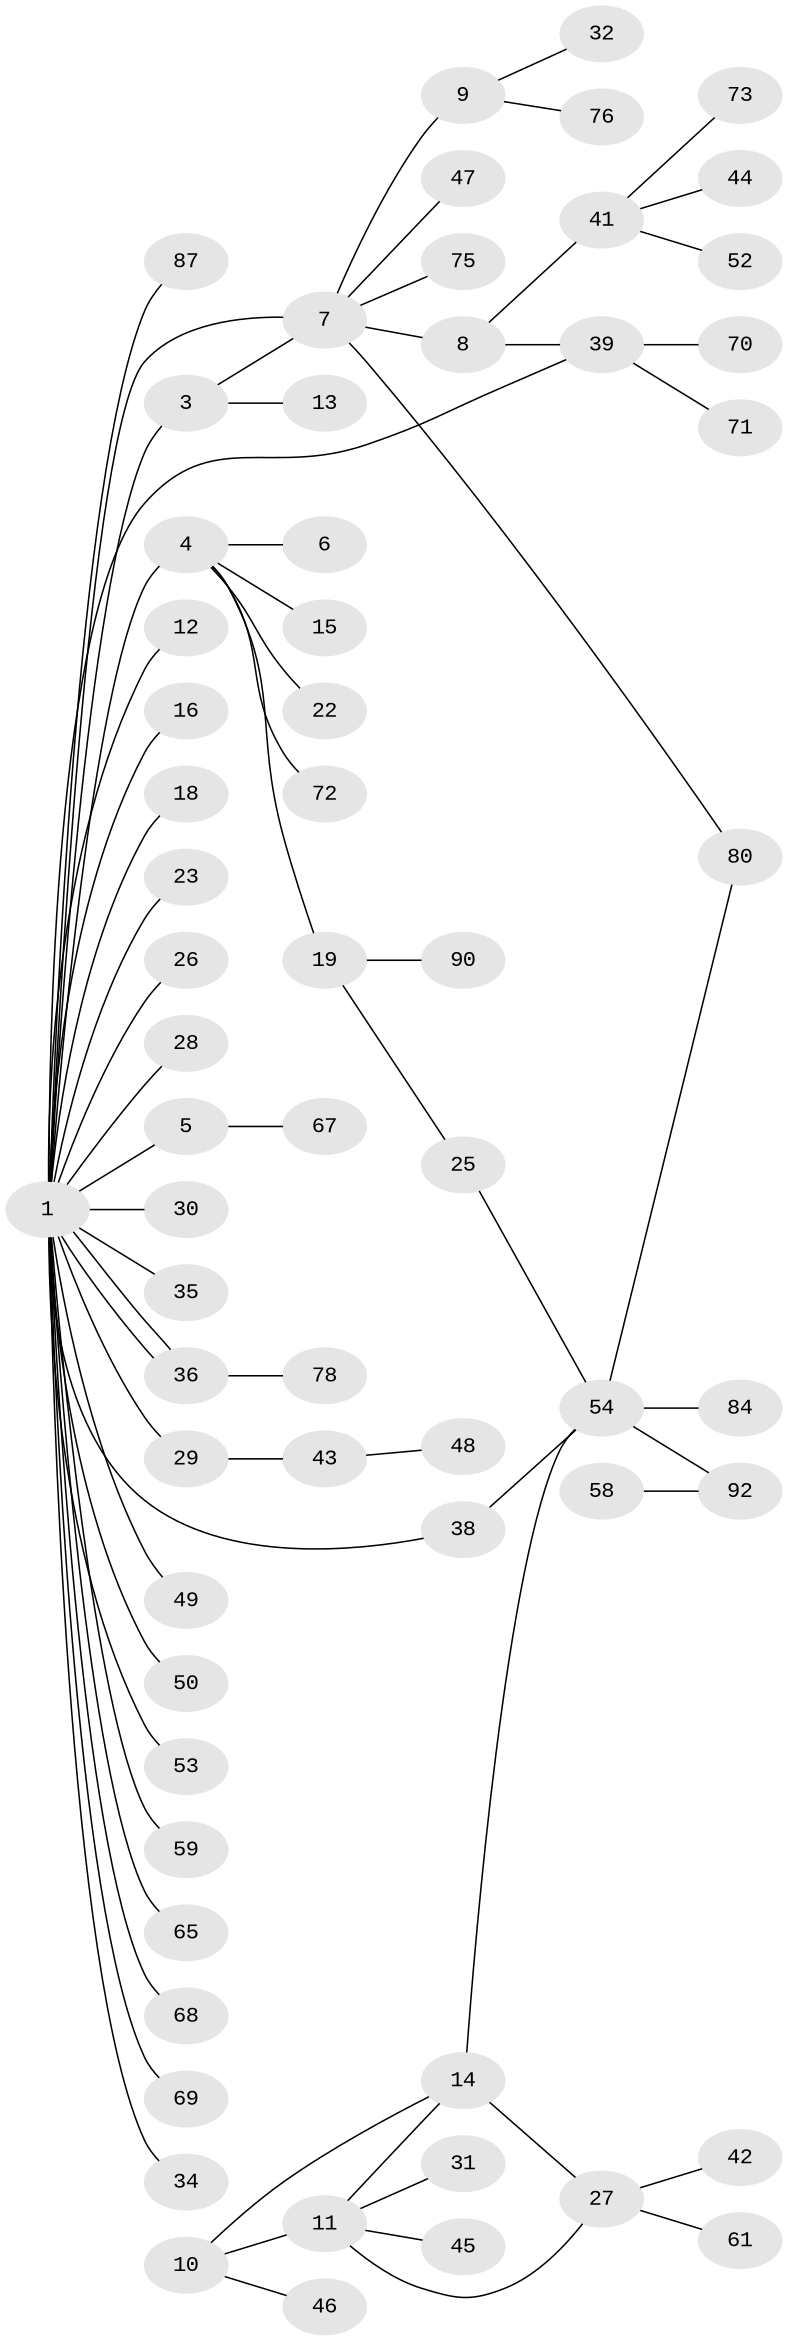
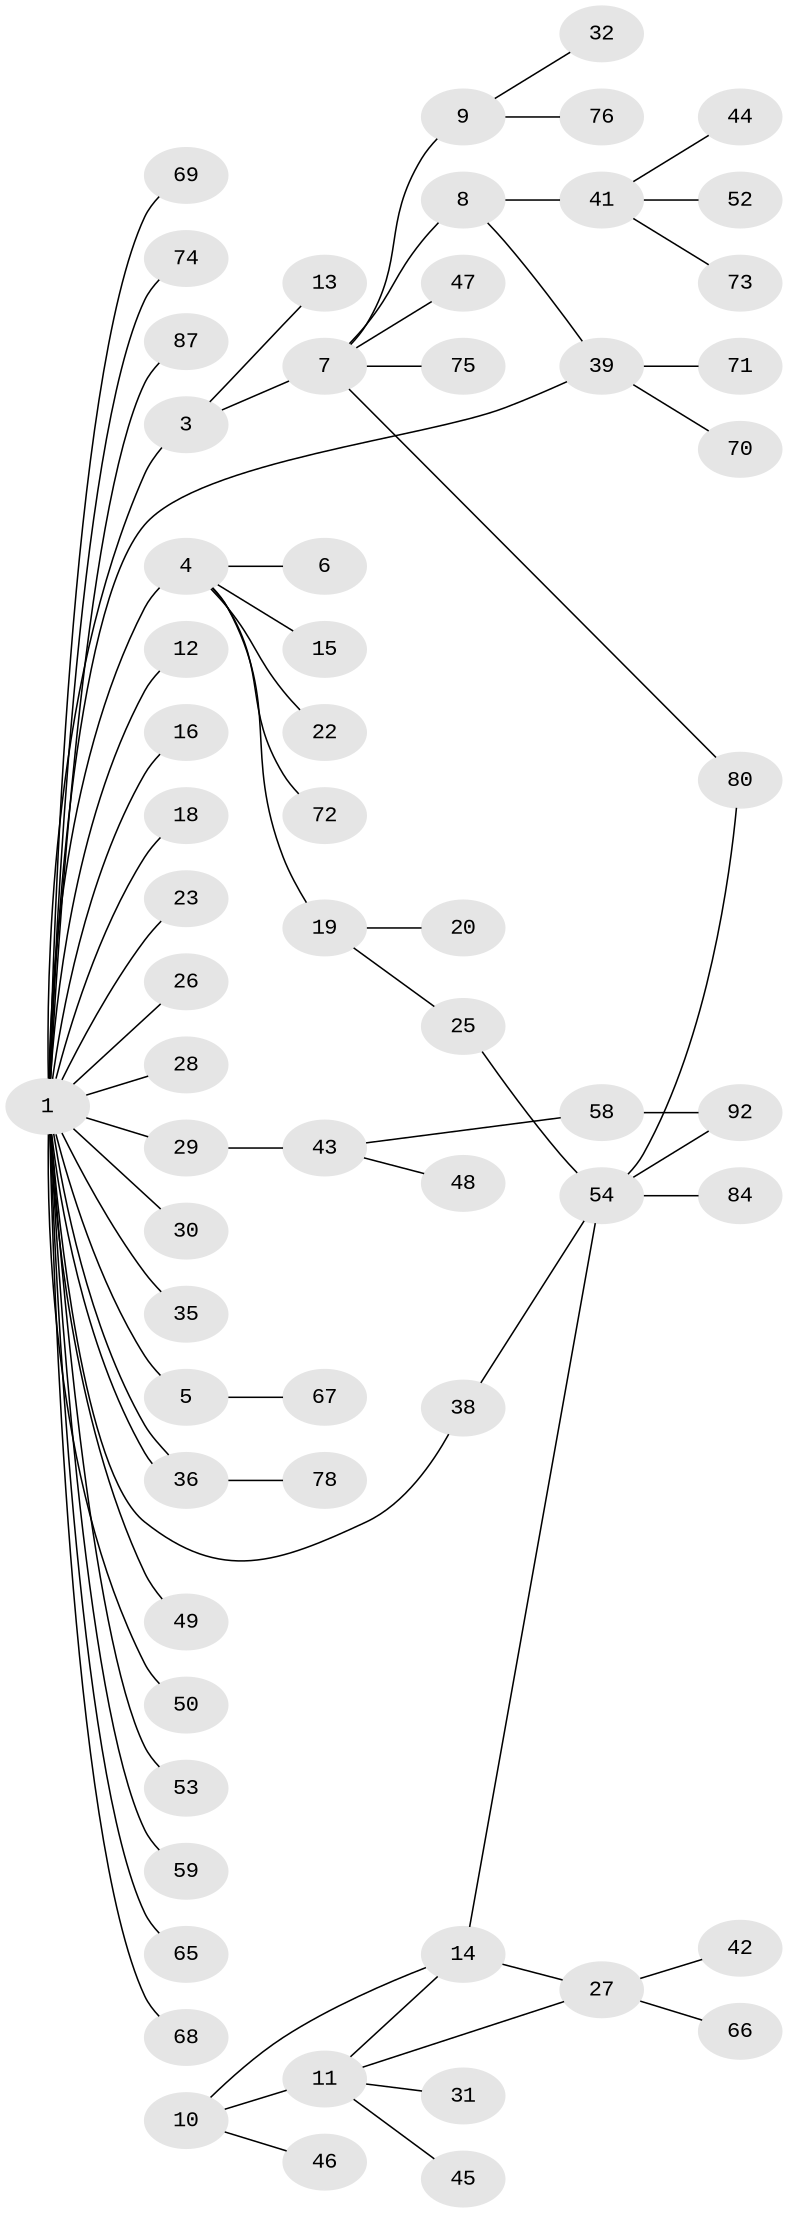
edge "7" -- "1": removed
node "90": label "90" -> "20"
edge "58" -- "43": added
node "34": label "34" -> "74"
node "61": label "61" -> "66"
